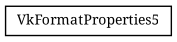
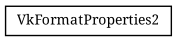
node "VkFormatProperties5": label "VkFormatProperties5" -> "VkFormatProperties2"
